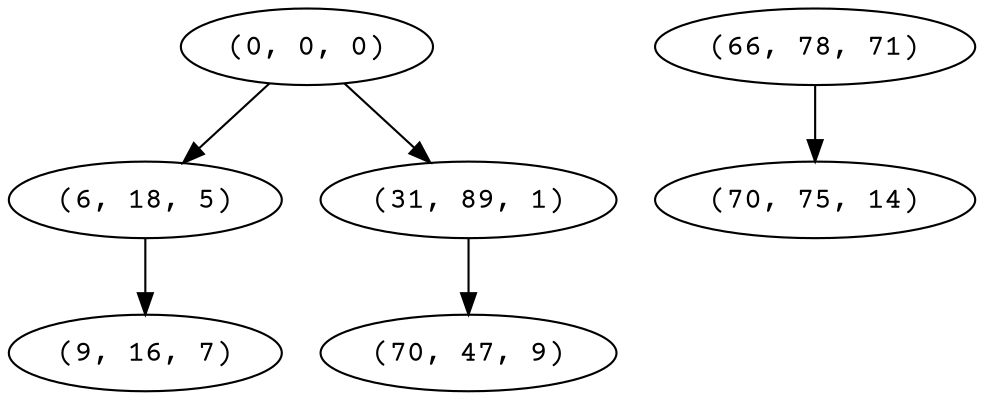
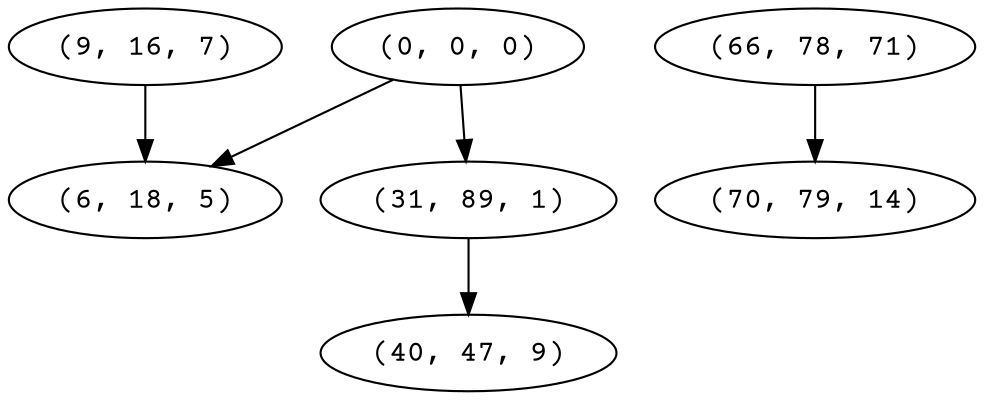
node "(70, 75, 14)": label "(70, 75, 14)" -> "(70, 79, 14)"
edge "(6, 18, 5)" -> "(9, 16, 7)": reversed
node "(70, 47, 9)": label "(70, 47, 9)" -> "(40, 47, 9)"
